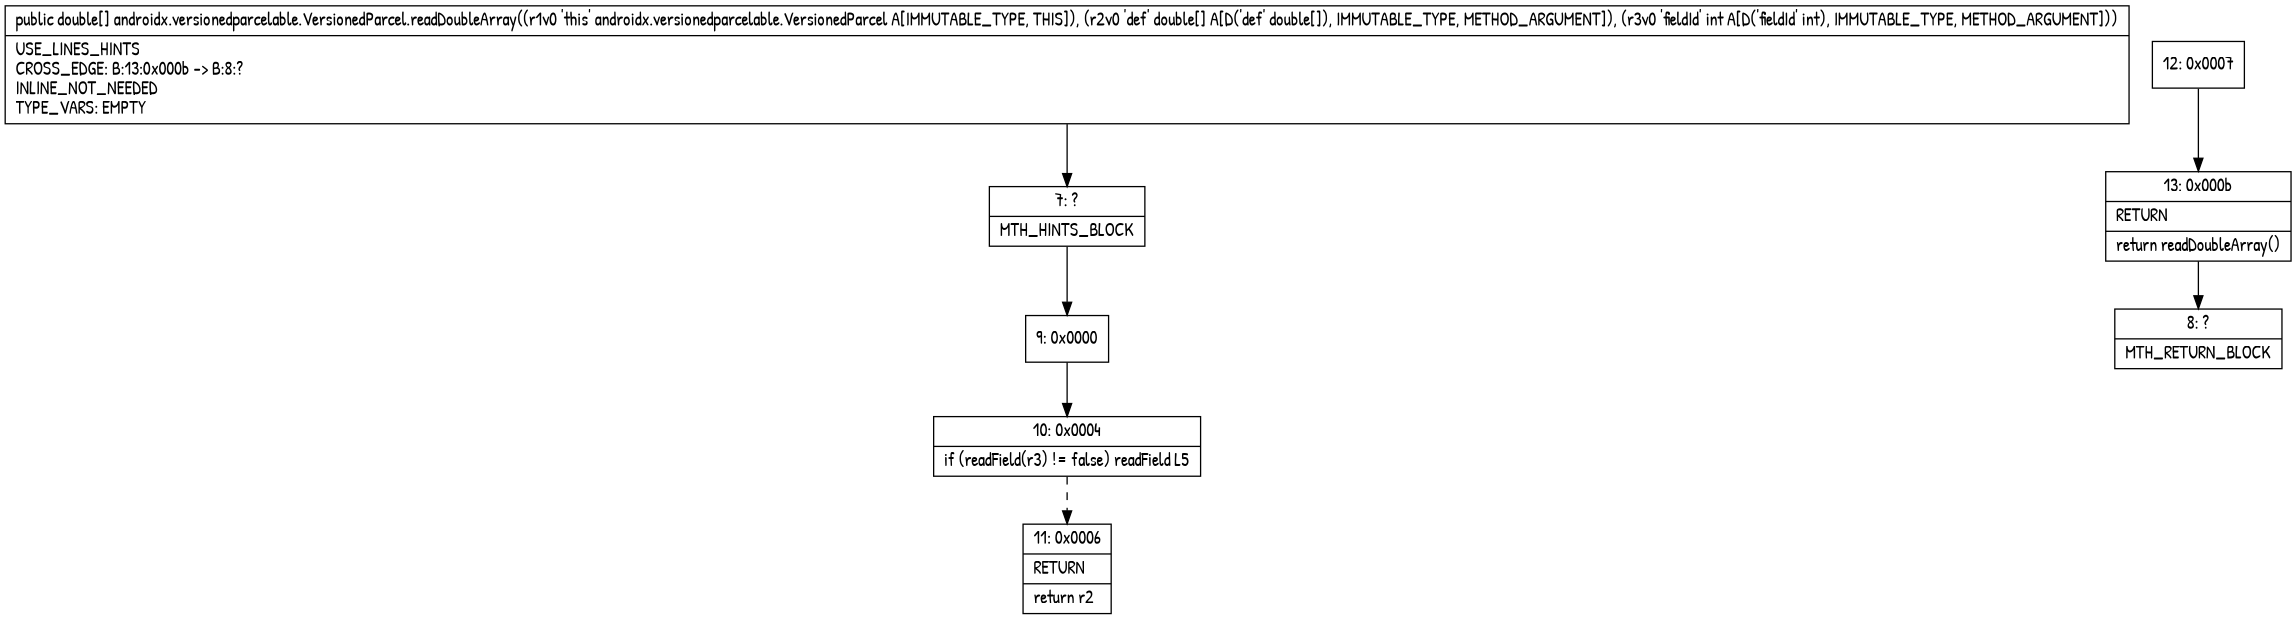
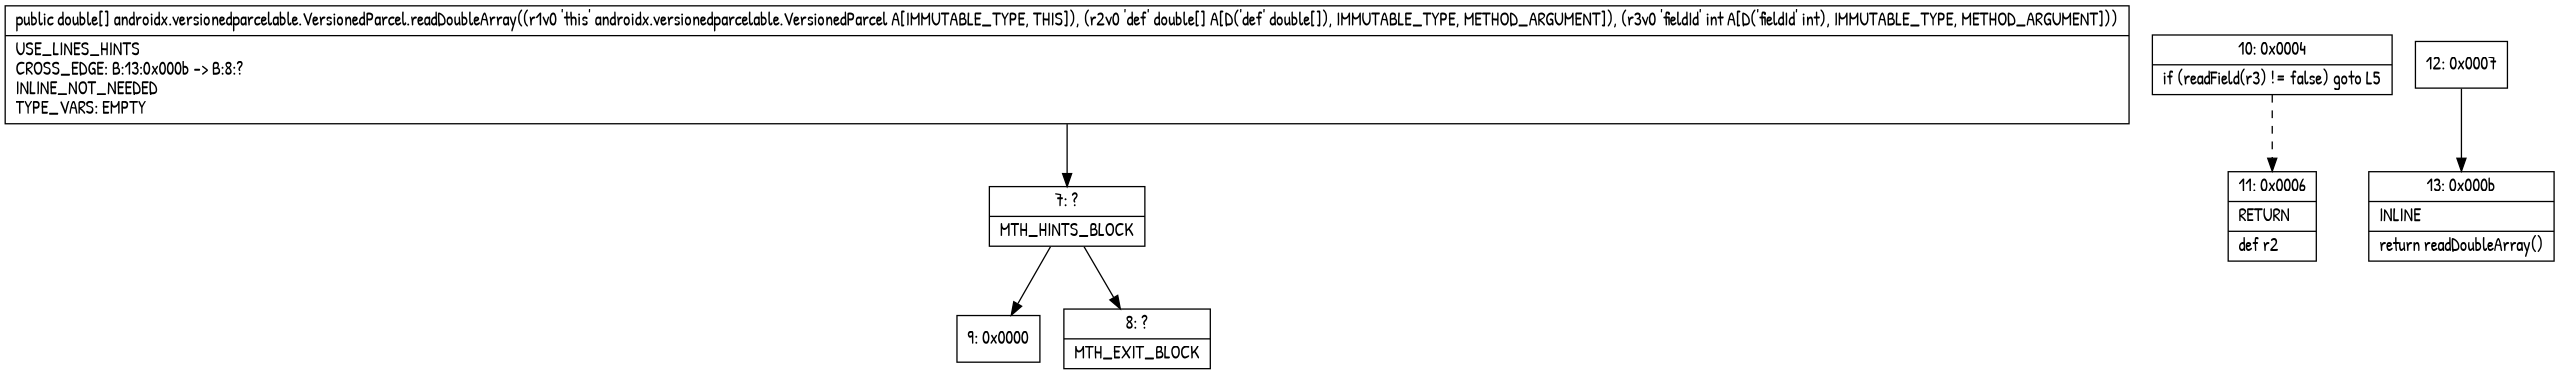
node "13: 0x000b": text "RETURN" -> "INLINE"
edge "13: 0x000b" -> "8: ?": now "7: ?" -> "8: ?"
node "8: ?": text "MTH_RETURN_BLOCK" -> "MTH_EXIT_BLOCK"
edge "9: 0x0000" -> "10: 0x0004": removed
node "10: 0x0004": text "if (readField(r3) != false) readField L5" -> "if (readField(r3) != false) goto L5"
node "11: 0x0006": text "return r2" -> "def r2"
